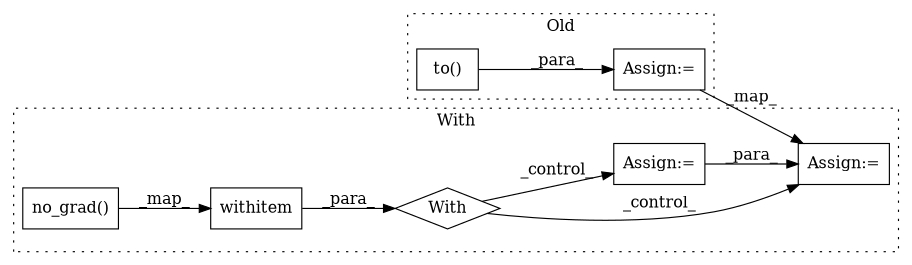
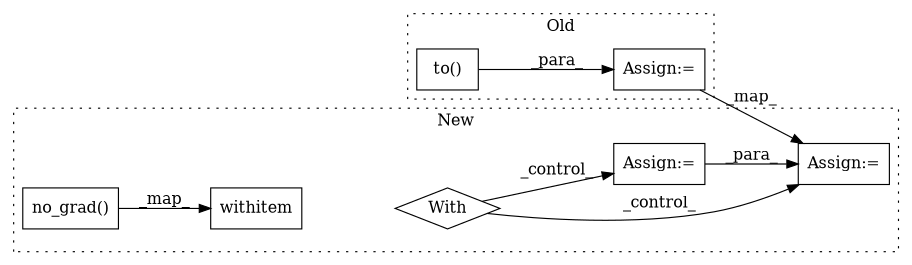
cluster "With": label "With" -> "New"
edge "withitem" -> "With": removed, label "_para_"
